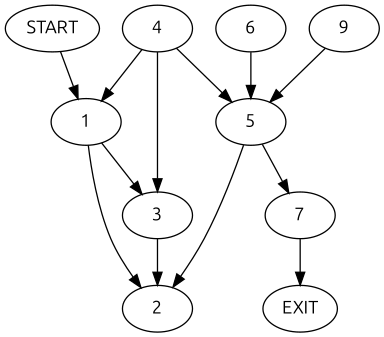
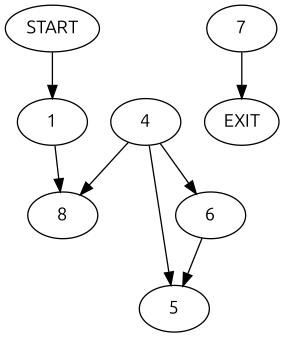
node "9": removed
edge "4" -> "1": now "4" -> "6"
edge "5" -> "7": removed
node "3": label "3" -> "8"
node "2": removed
